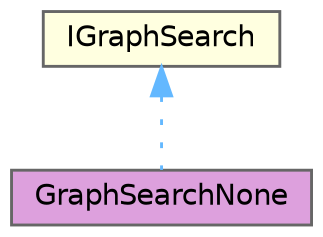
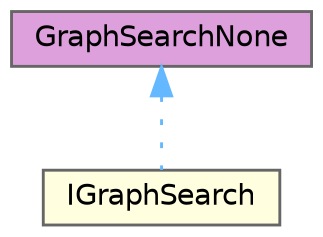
edge "GraphSearchNone" -> "IGraphSearch": reversed
